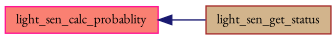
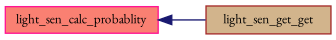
node "light_sen_get_status": label "light_sen_get_status" -> "light_sen_get_get"
